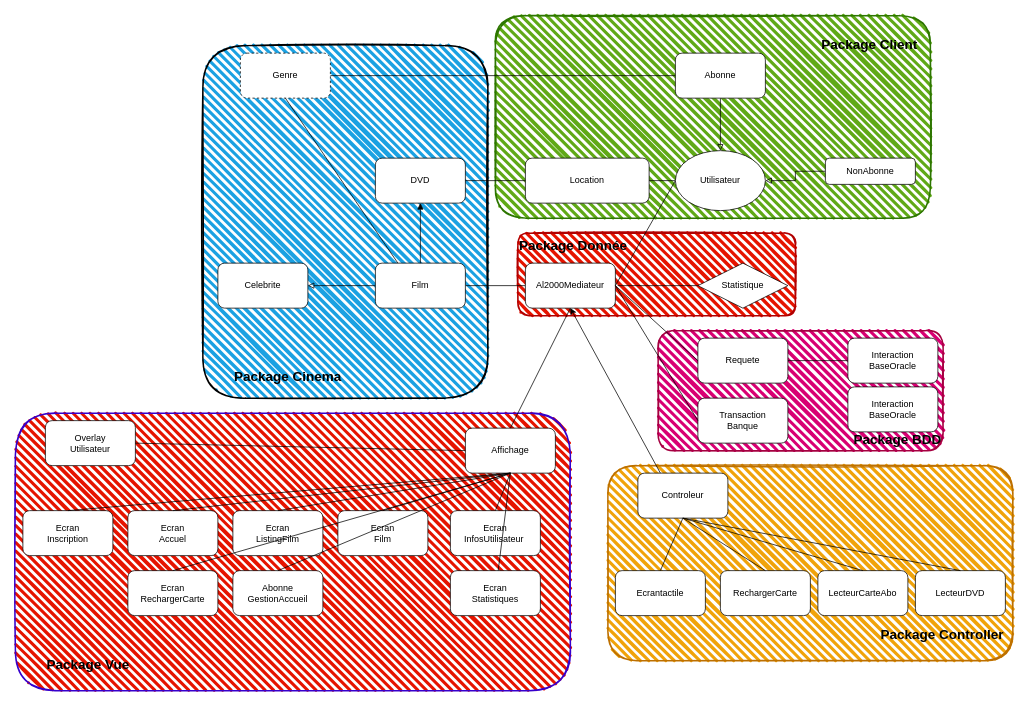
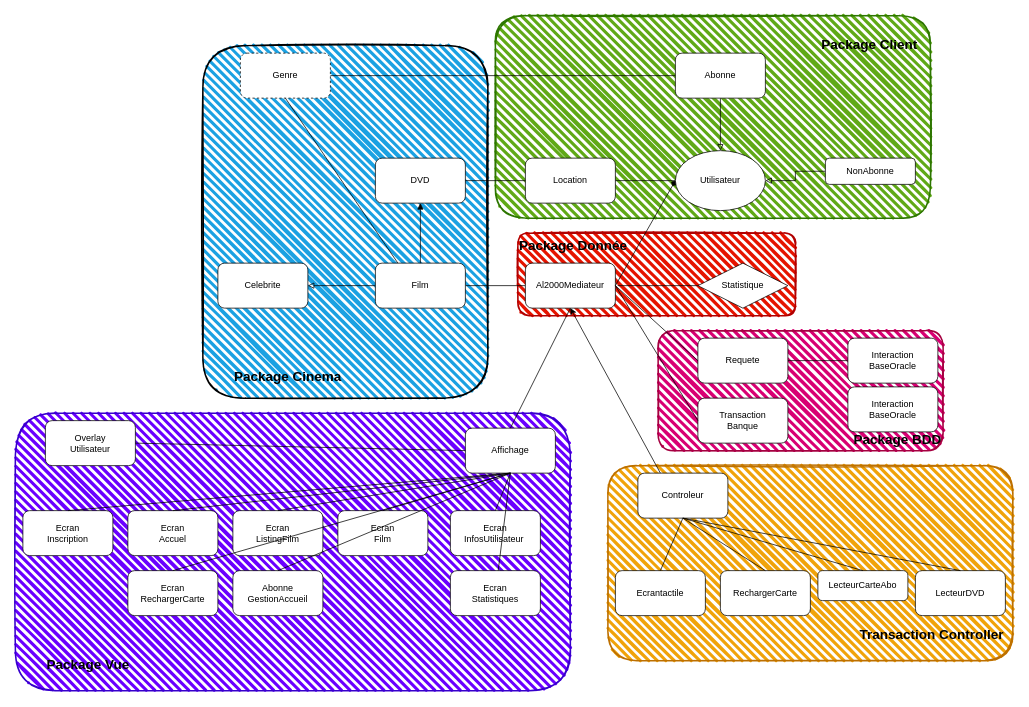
node "Location": size 124x45 -> 90x45
edge "Utilisateur" -- "Al2000Mediateur": arrowhead none -> diamond
node "LecteurCarteAbo": size 90x45 -> 90x30
node "Package Controller": label "Package Controller" -> "Transaction Controller"
node "Package Vue": fillcolor #e51400 -> #6a00ff
